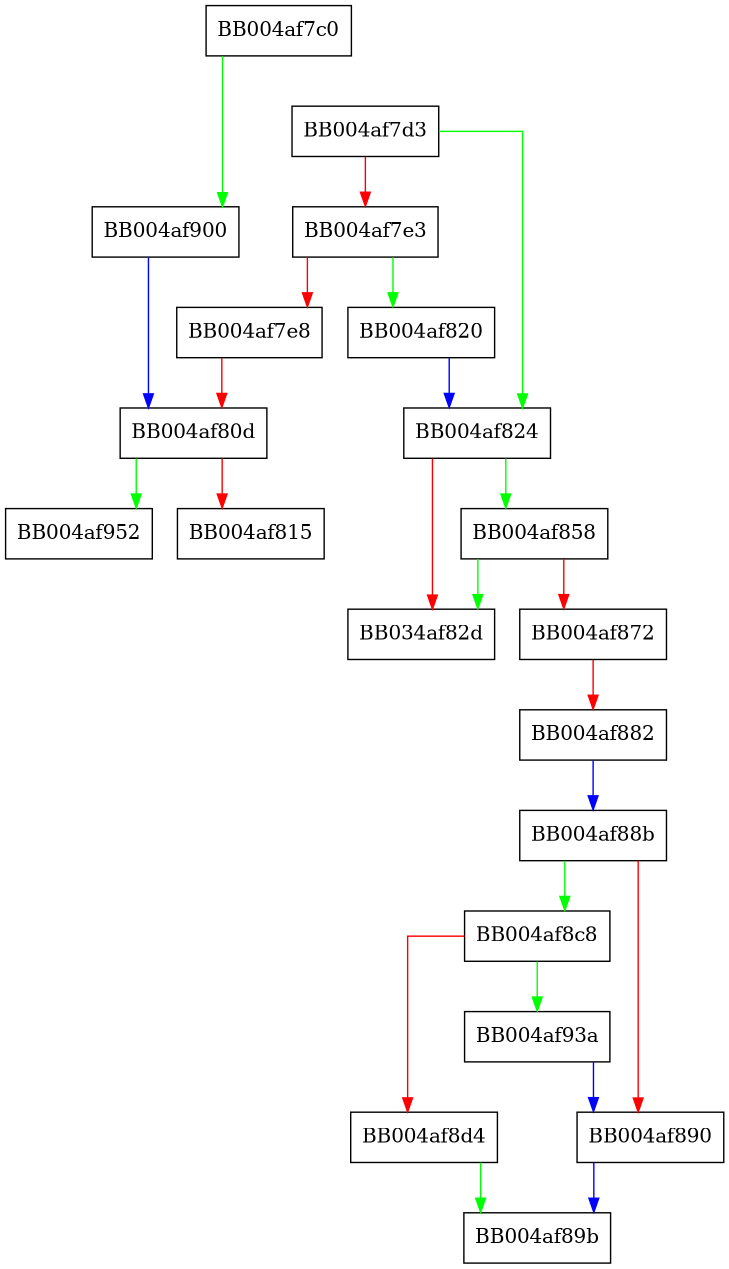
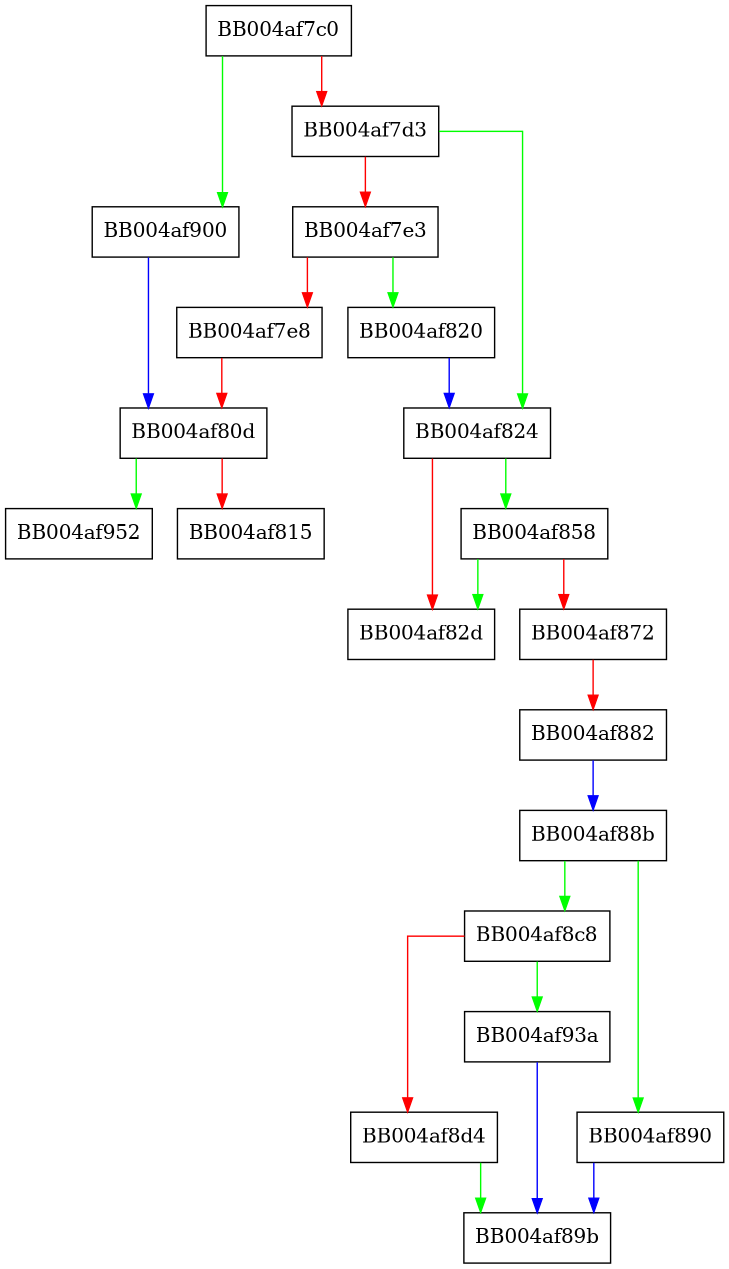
edge "BB004af7c0" -> "BB004af7d3": added
node "BB034af82d": label "BB034af82d" -> "BB004af82d"
edge "BB004af88b" -> "BB004af890": color red -> green
edge "BB004af93a" -> "BB004af890": now "BB004af93a" -> "BB004af89b"
